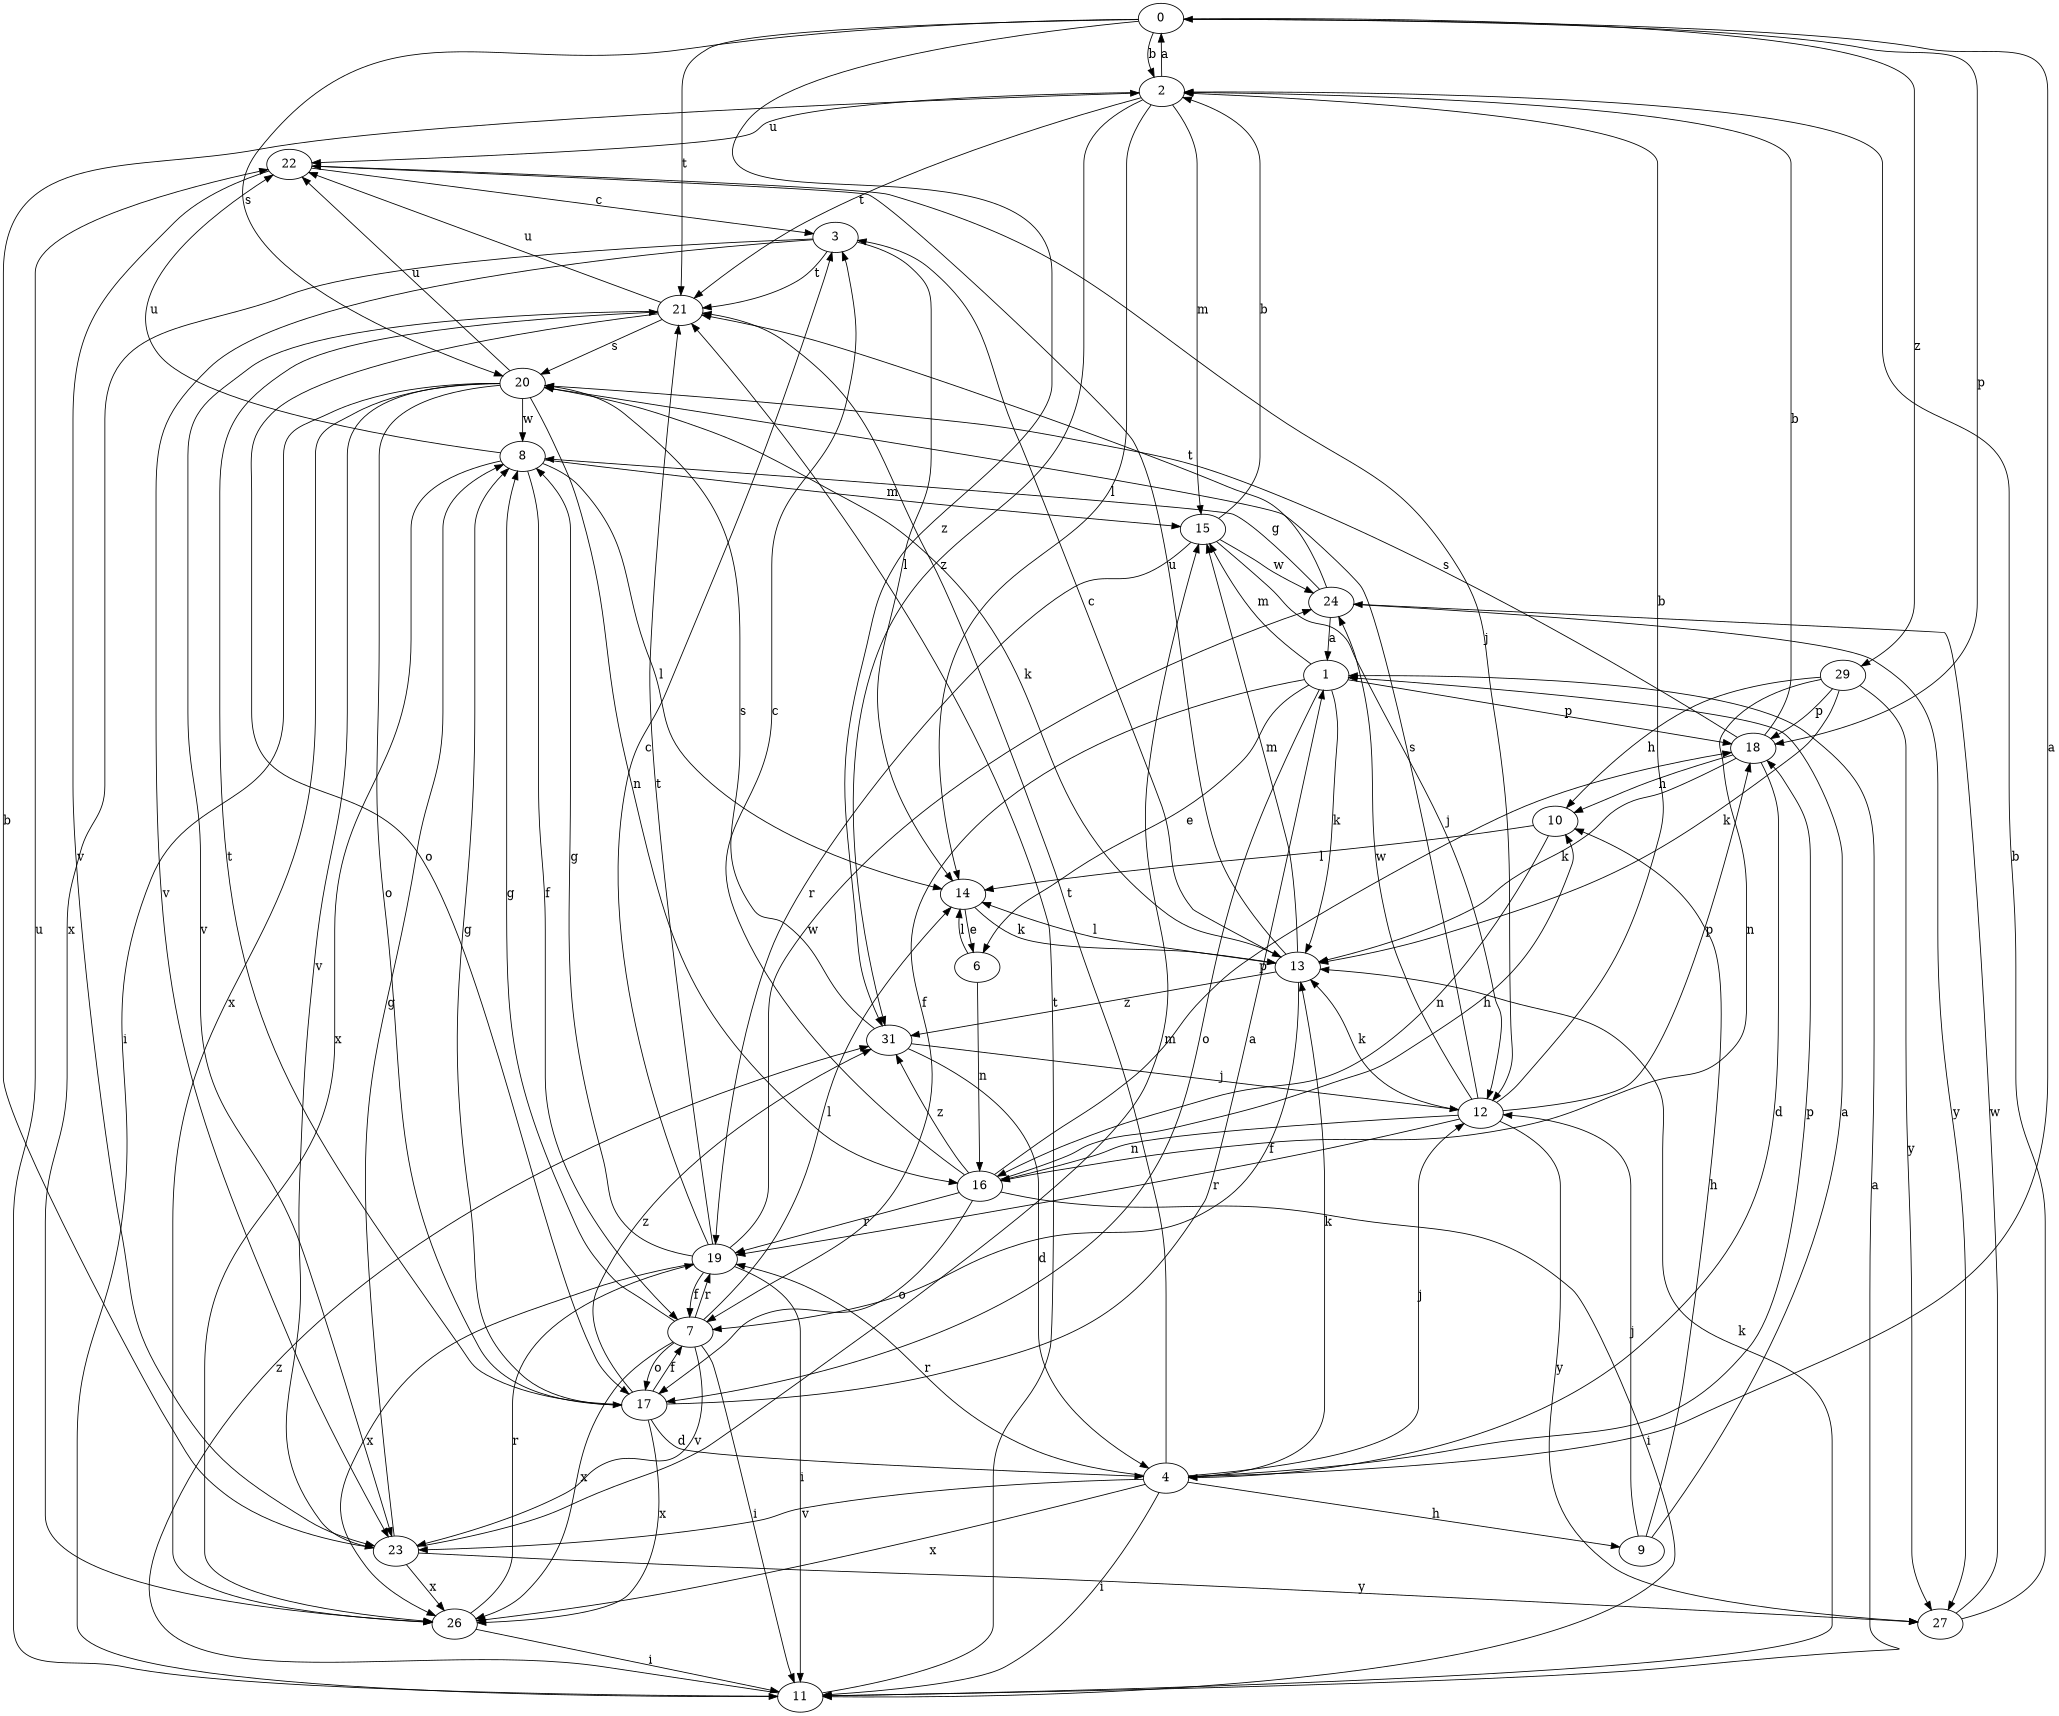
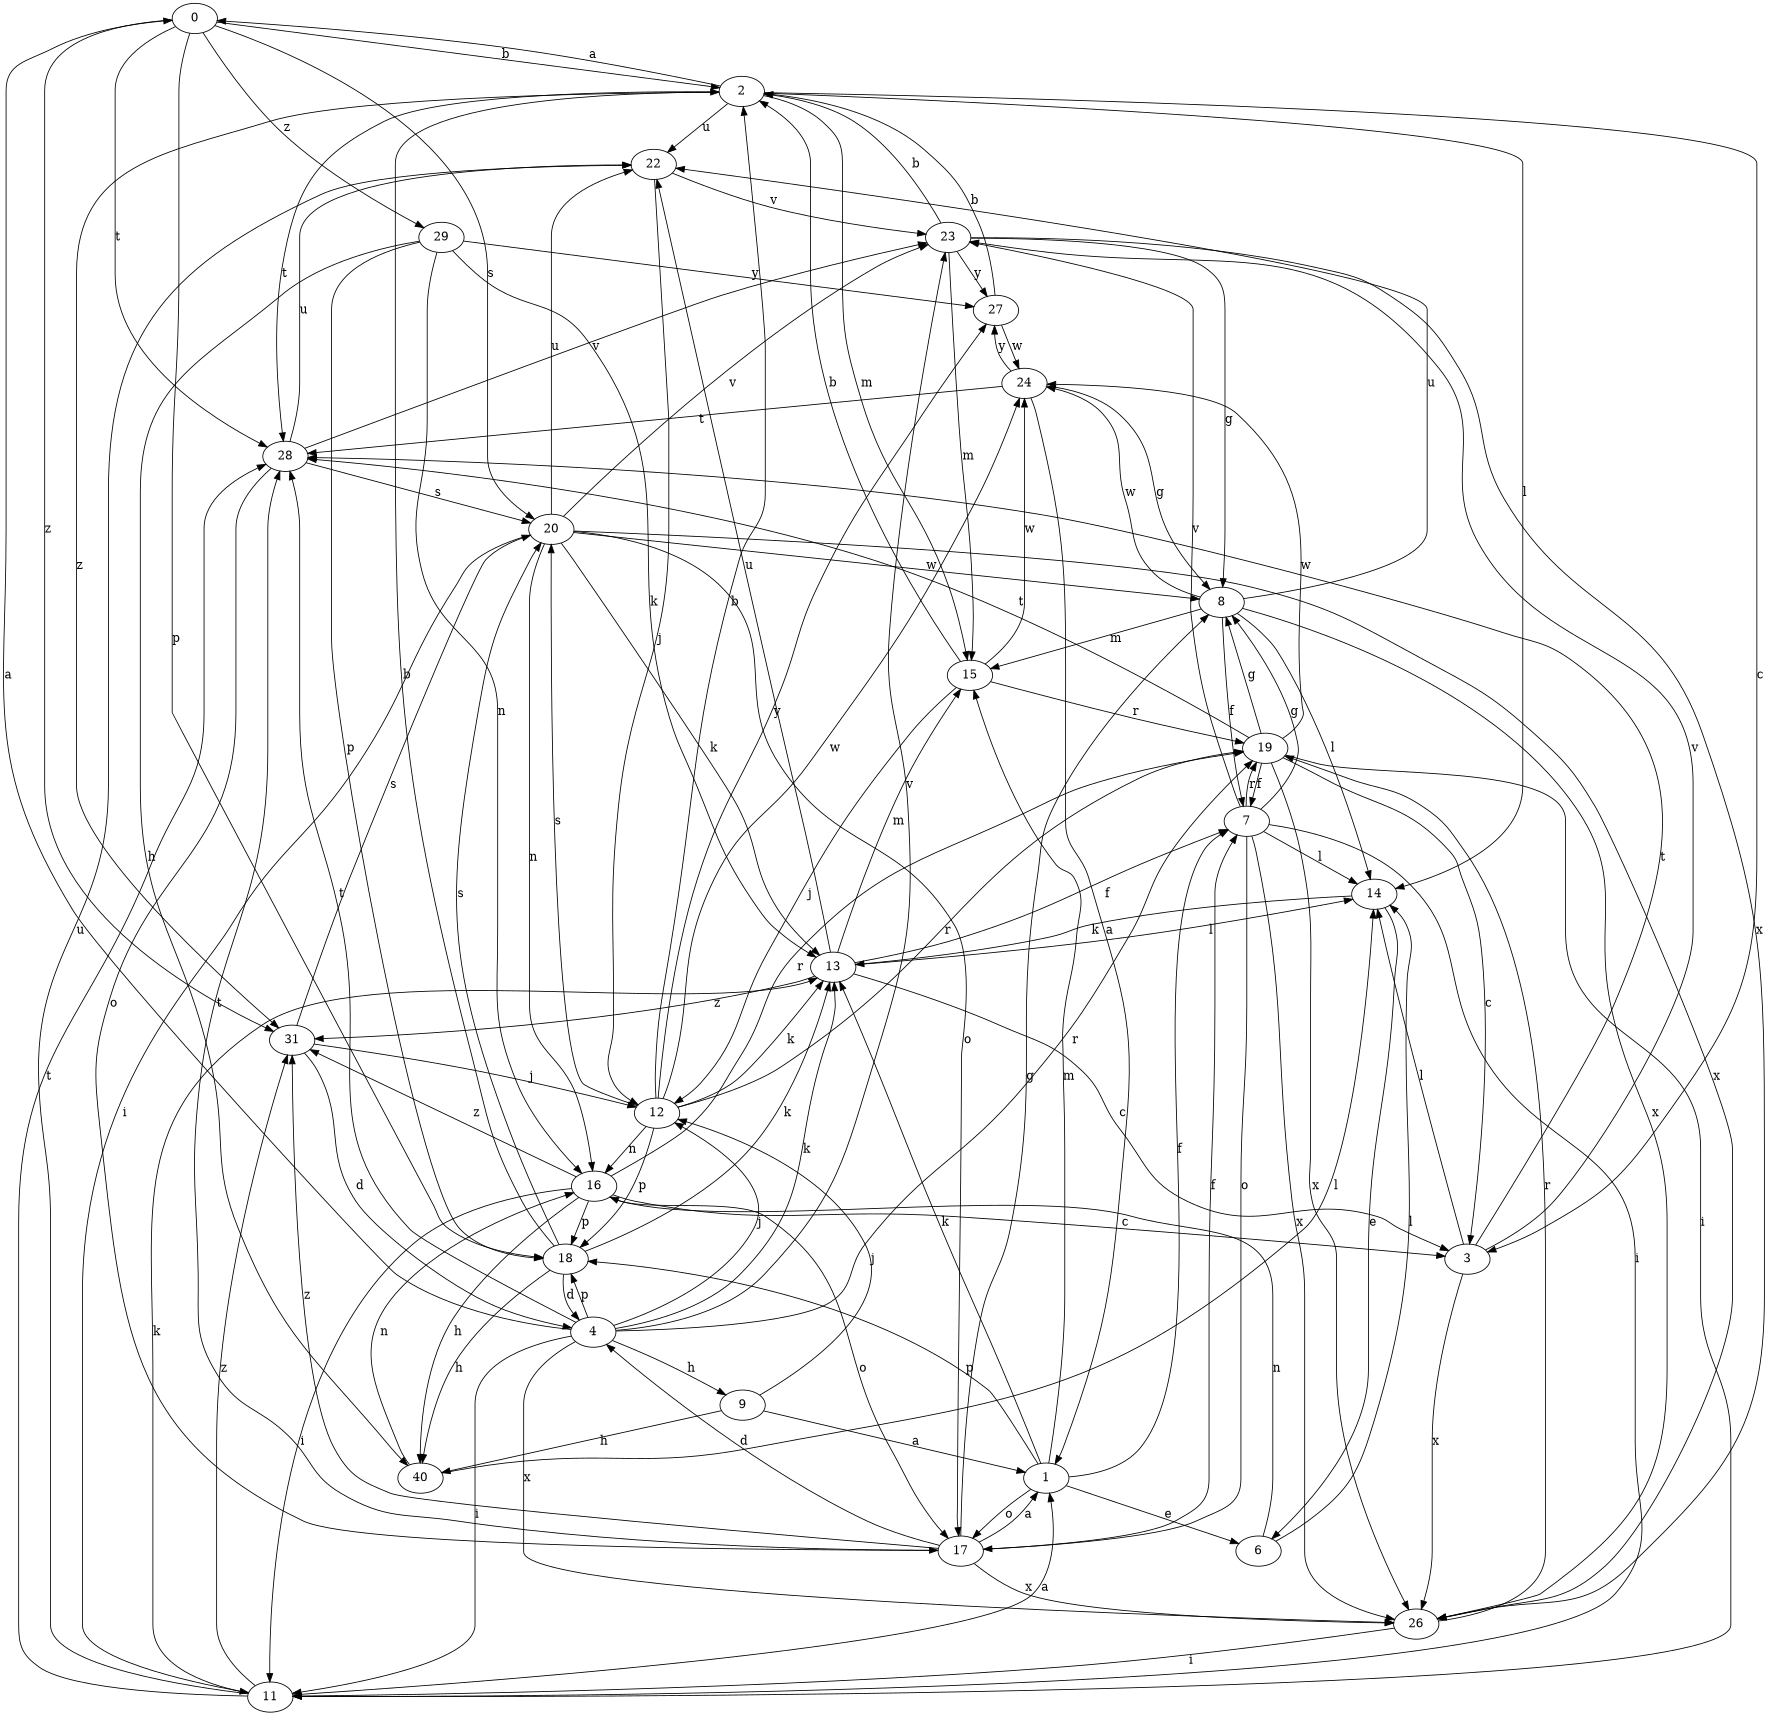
edge "22" -> "3": now "2" -> "3"
node "21": label "21" -> "28"
edge "8" -> "24": added, label "w"
node "10": label "10" -> "40"
